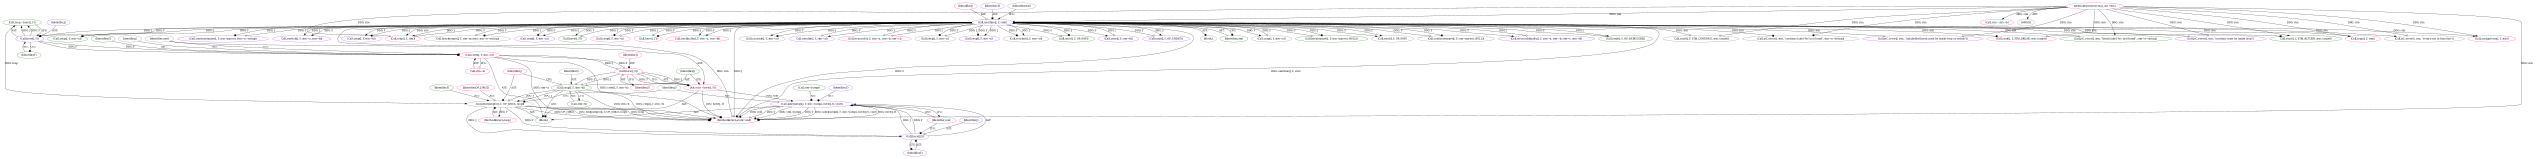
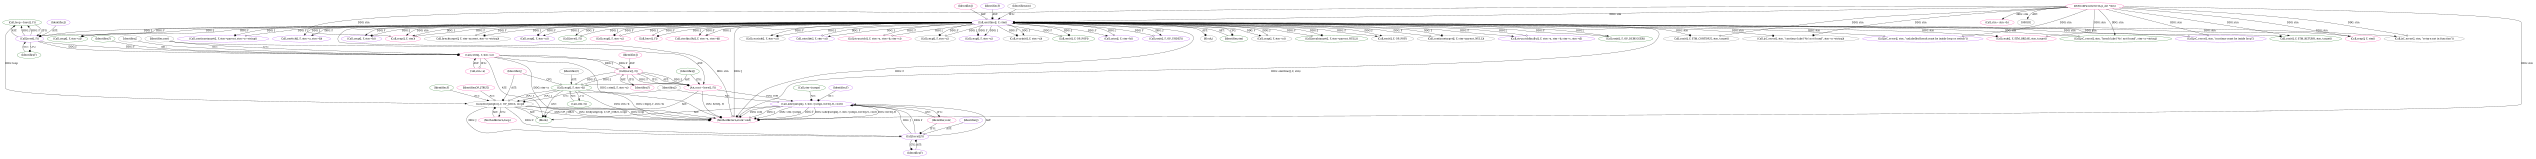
edge "(Call,emitline(J, F, stm))" -> "(Call,cexit(J, F, STM_CONTINUE, stm, target))": arrowhead odot -> box
node "(Call,cassignforin(J, F, stm))": removed
edge "(Call,emitjumpto(J, F, OP_JTRUE, loop))" -> "(MethodReturn,loop)": label "DDG: F" -> "CFG: "
